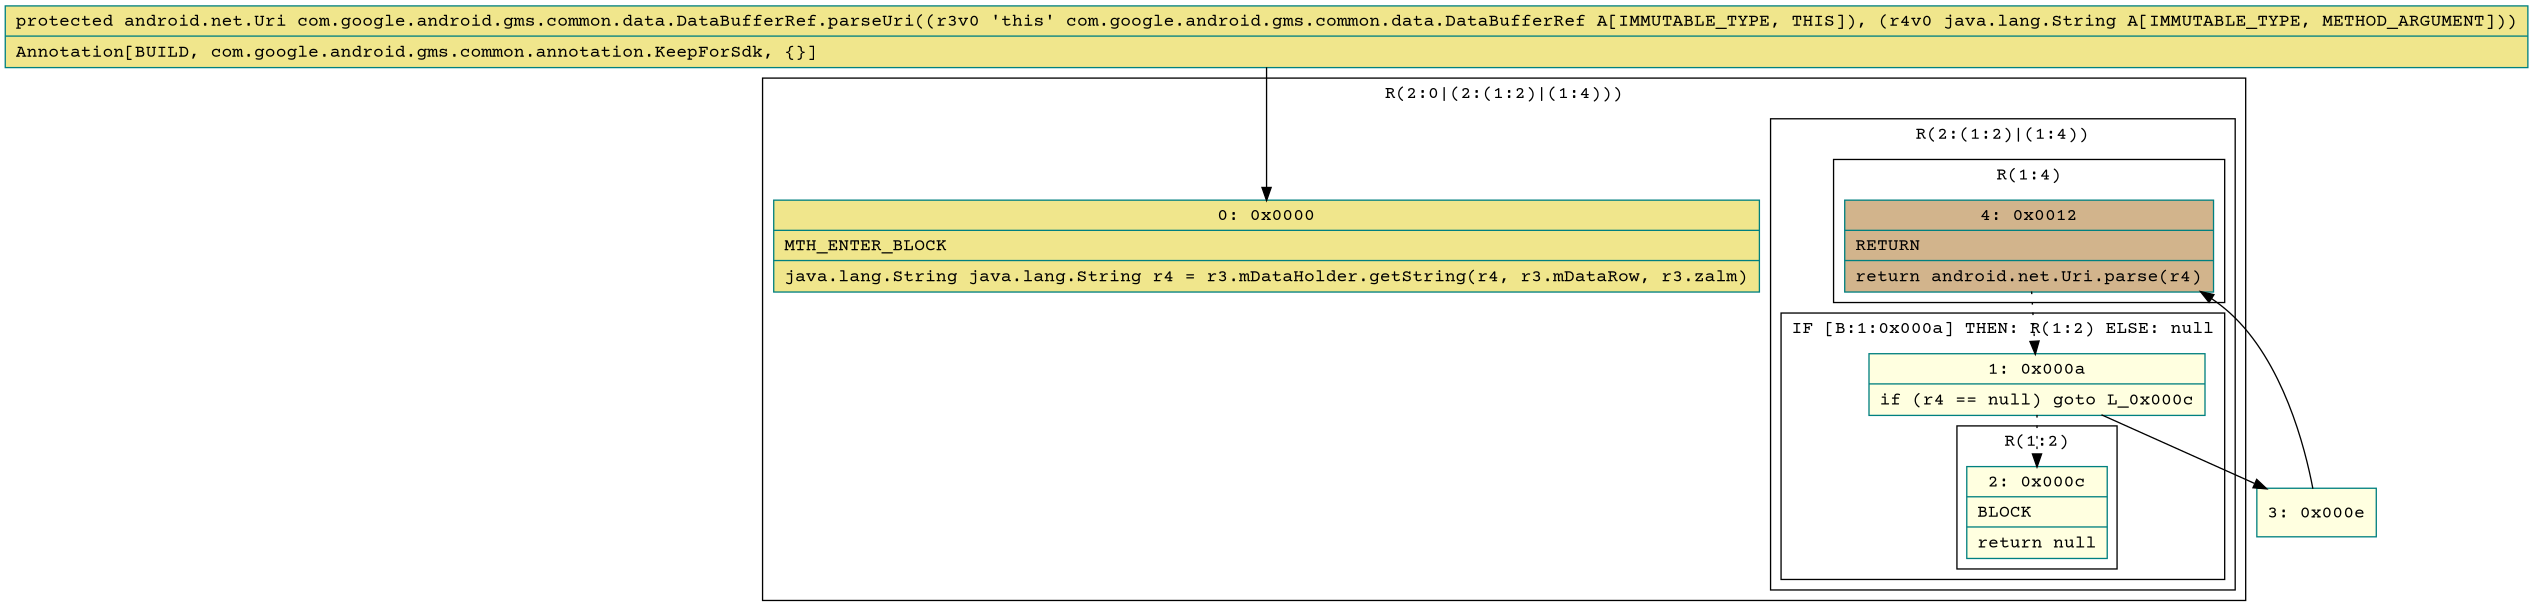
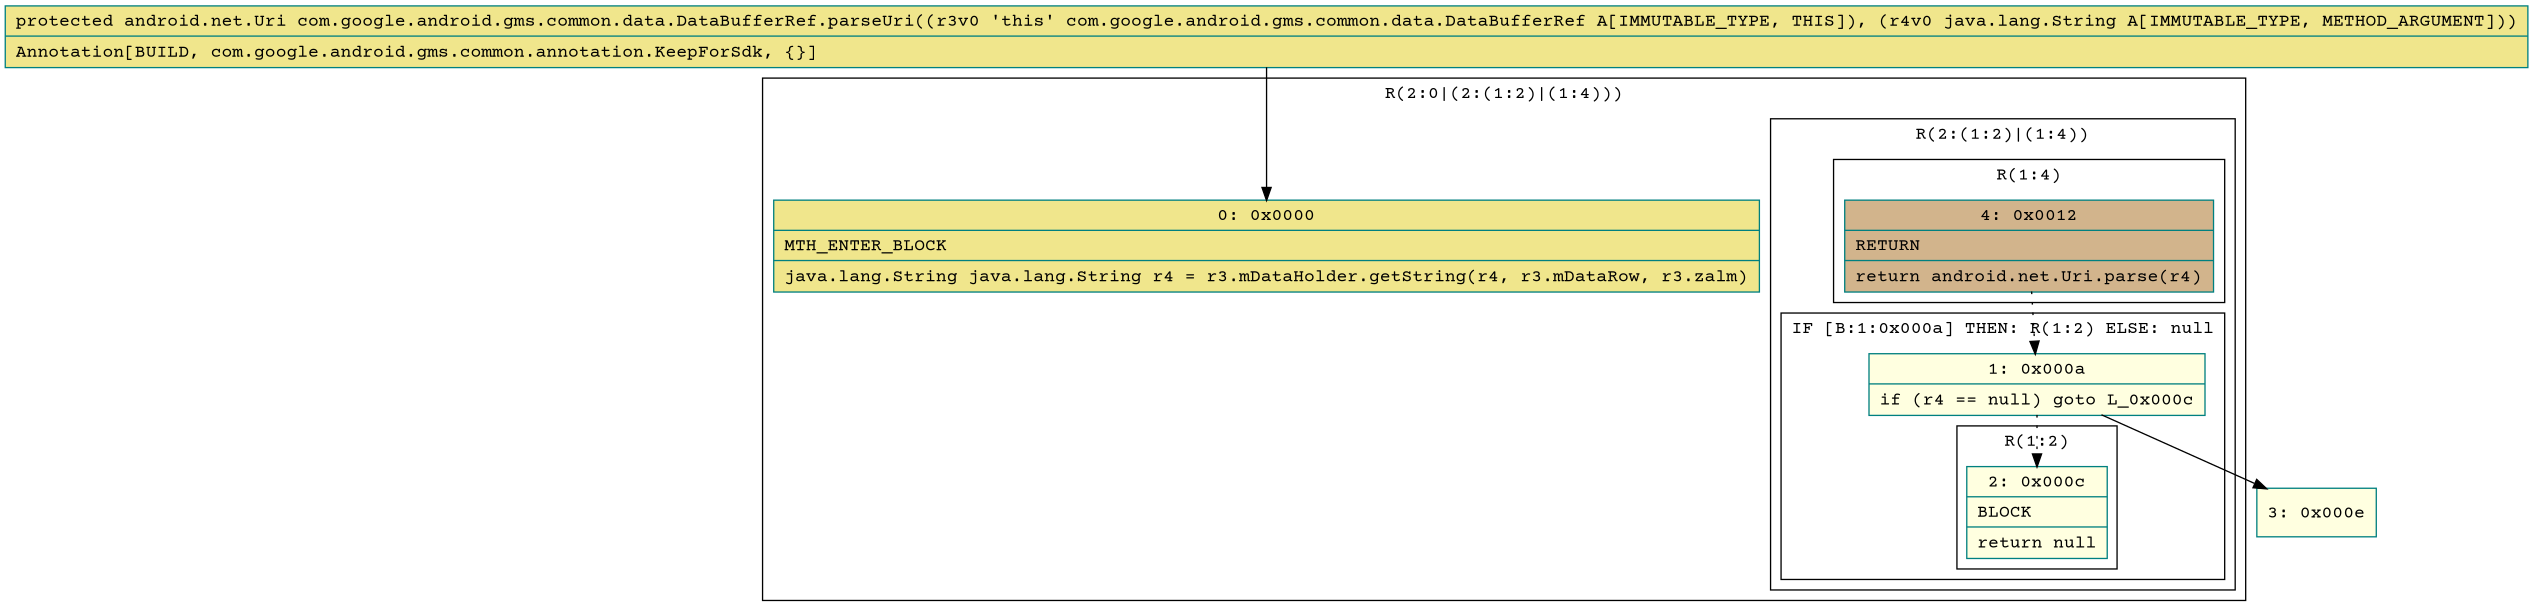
edge "3: 0x000e" -> "4: 0x0012": removed
